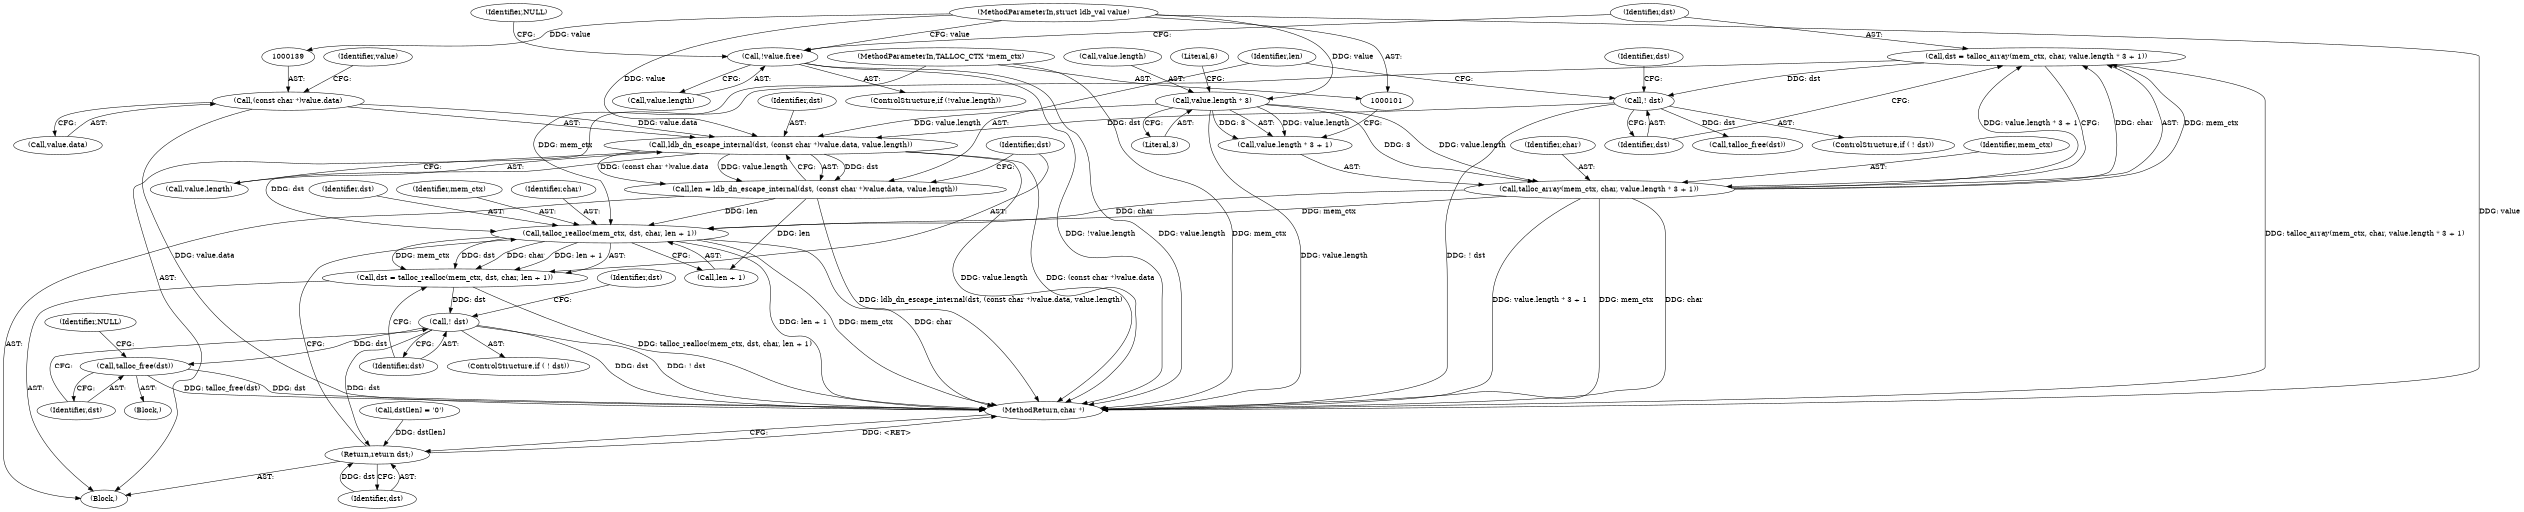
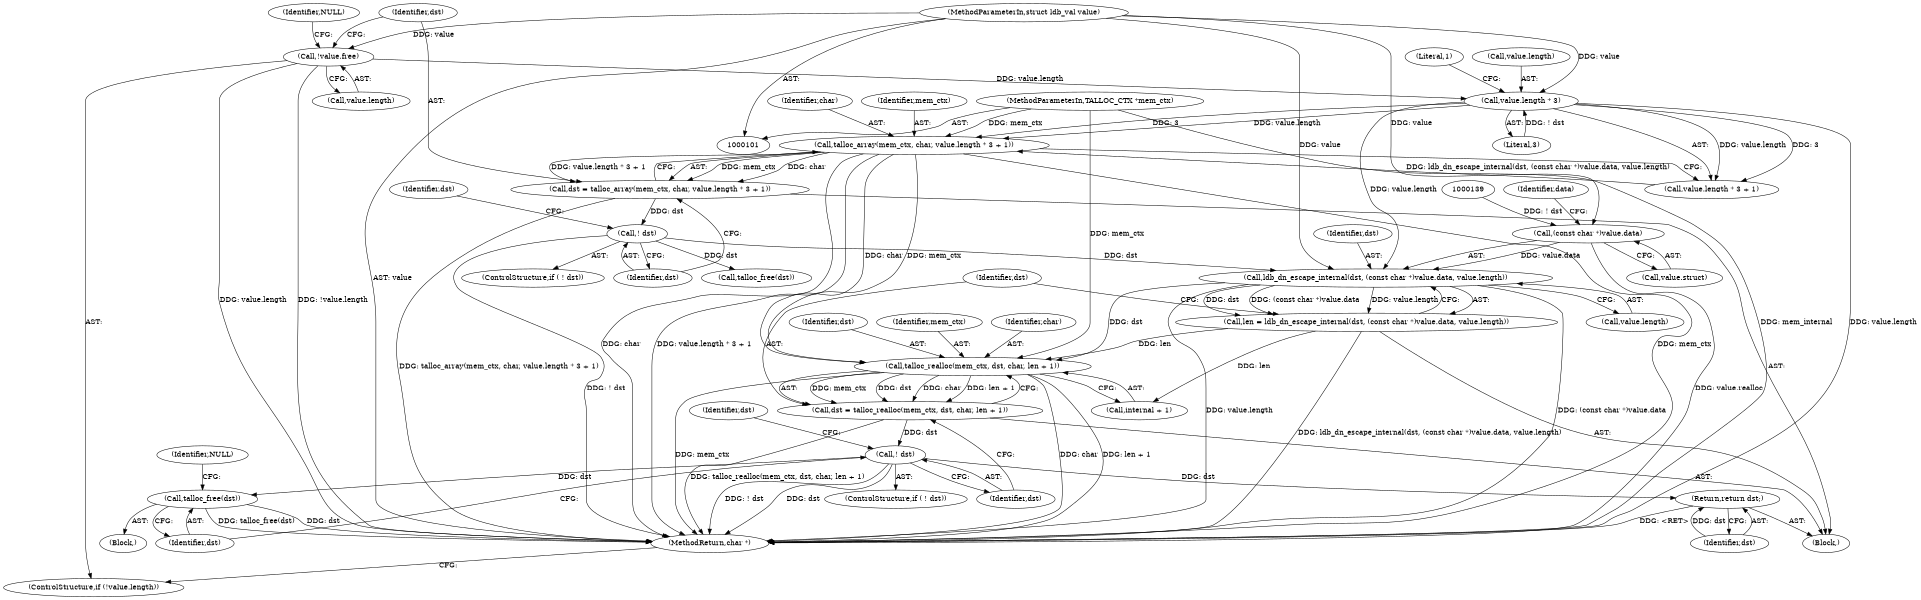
edge "(MethodParameterIn,struct ldb_val value)" -> "1000139": now "(MethodParameterIn,struct ldb_val value)" -> "(Call,(const char *)value.data)"
edge "(MethodParameterIn,struct ldb_val value)" -> "(Call,!value.free)": label "CFG: value" -> "DDG: value"
node "(Identifier,value)": label "(Identifier,value)" -> "(Identifier,data)"
node "(Literal,6)": label "(Literal,6)" -> "(Literal,1)"
node "(Identifier,len)": removed
edge "1000139" -> "(Call,(const char *)value.data)": label "AST: " -> "DDG: ! dst"
edge "(Call,!value.free)" -> "(Call,value.length * 3)": added, label "DDG: value.length"
edge "(MethodParameterIn,TALLOC_CTX *mem_ctx)" -> "(Call,talloc_array(mem_ctx, char, value.length * 3 + 1))": added, label "DDG: mem_ctx"
edge "(Call,value.length * 3)" -> "(Literal,3)": label "CFG: " -> "AST: "
edge "(Literal,3)" -> "(Call,value.length * 3)": label "AST: " -> "DDG: ! dst"
edge "1000101" -> "(Call,value.length * 3 + 1)": now "(Call,talloc_array(mem_ctx, char, value.length * 3 + 1))" -> "(Call,value.length * 3 + 1)"
node "(Call,value.data)": label "(Call,value.data)" -> "(Call,value.struct)"
edge "(Call,value.length * 3 + 1)" -> "(Call,talloc_array(mem_ctx, char, value.length * 3 + 1))": label "AST: " -> "DDG: ldb_dn_escape_internal(dst, (const char *)value.data, value.length)"
edge "(MethodParameterIn,struct ldb_val value)" -> "(MethodReturn,char *)": label "DDG: value" -> "AST: value"
edge "(MethodParameterIn,TALLOC_CTX *mem_ctx)" -> "(MethodReturn,char *)": label "DDG: mem_ctx" -> "DDG: mem_internal"
edge "(Call,(const char *)value.data)" -> "(MethodReturn,char *)": label "DDG: value.data" -> "DDG: value.realloc"
edge "(Return,return dst;)" -> "(Call,talloc_realloc(mem_ctx, dst, char, len + 1))": now "(Call,dst = talloc_realloc(mem_ctx, dst, char, len + 1))" -> "(Call,talloc_realloc(mem_ctx, dst, char, len + 1))"
node "(Call,len + 1)": label "(Call,len + 1)" -> "(Call,internal + 1)"
node "(Call,dst[len] = '0')": removed
edge "(MethodReturn,char *)" -> "(Return,return dst;)": now "(MethodReturn,char *)" -> "(ControlStructure,if (!value.length))"
